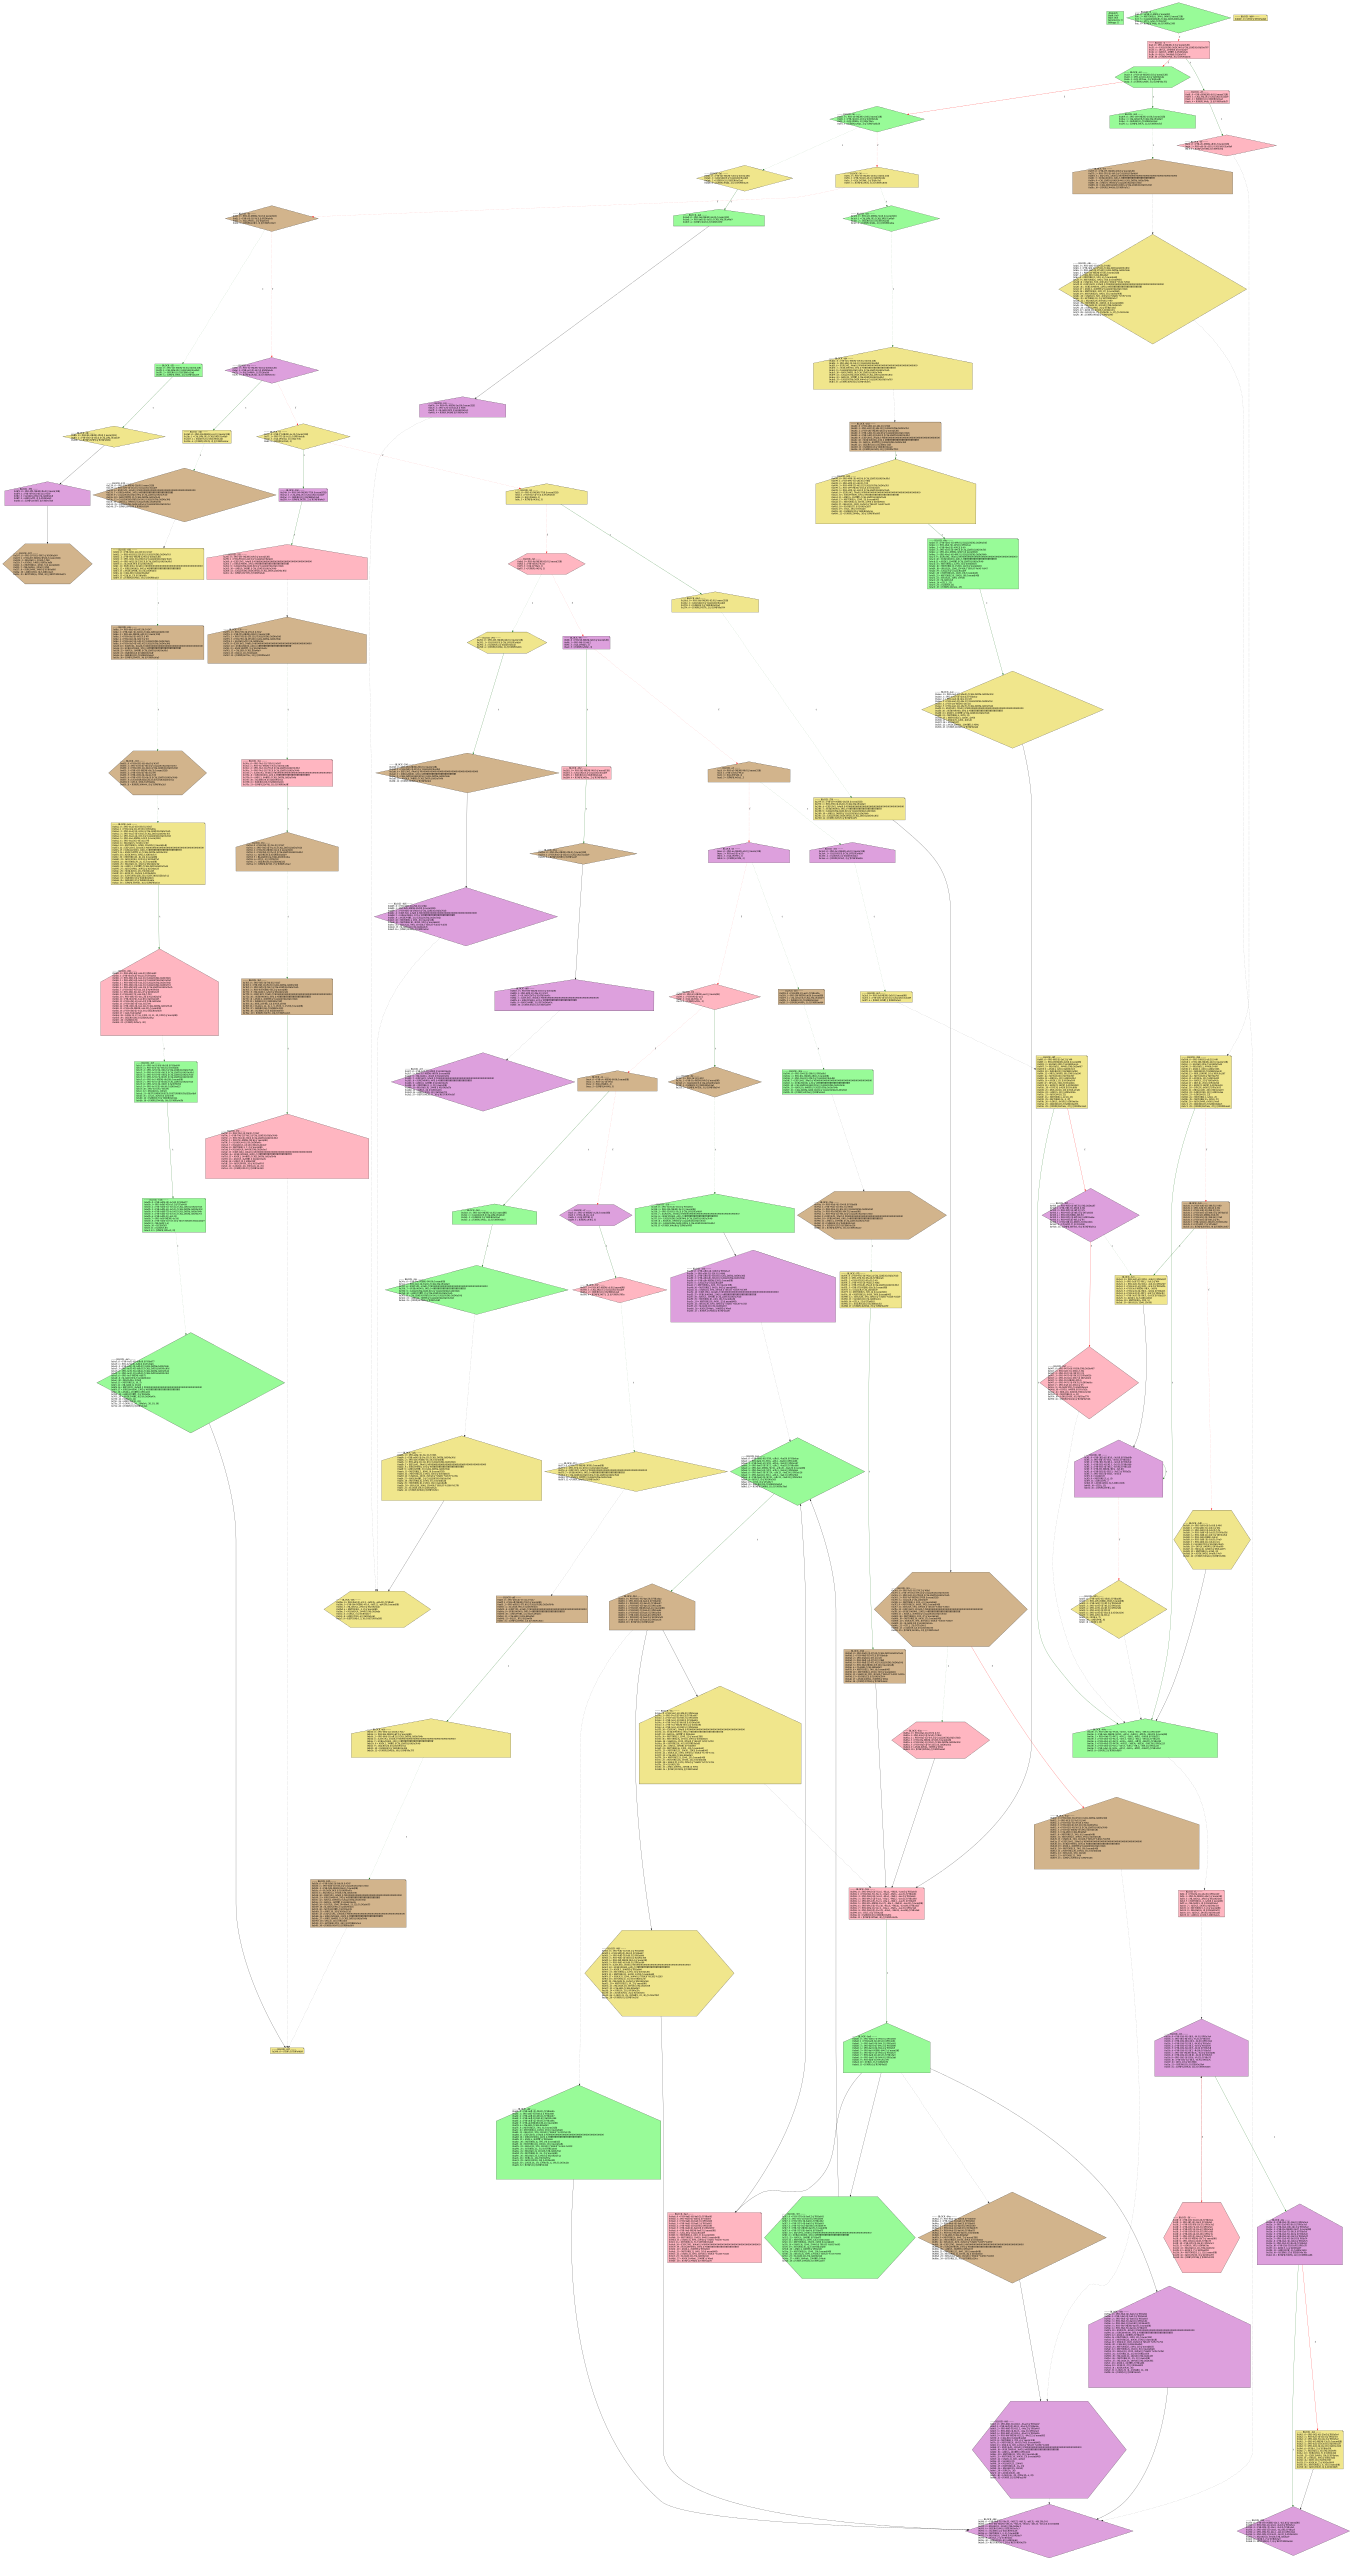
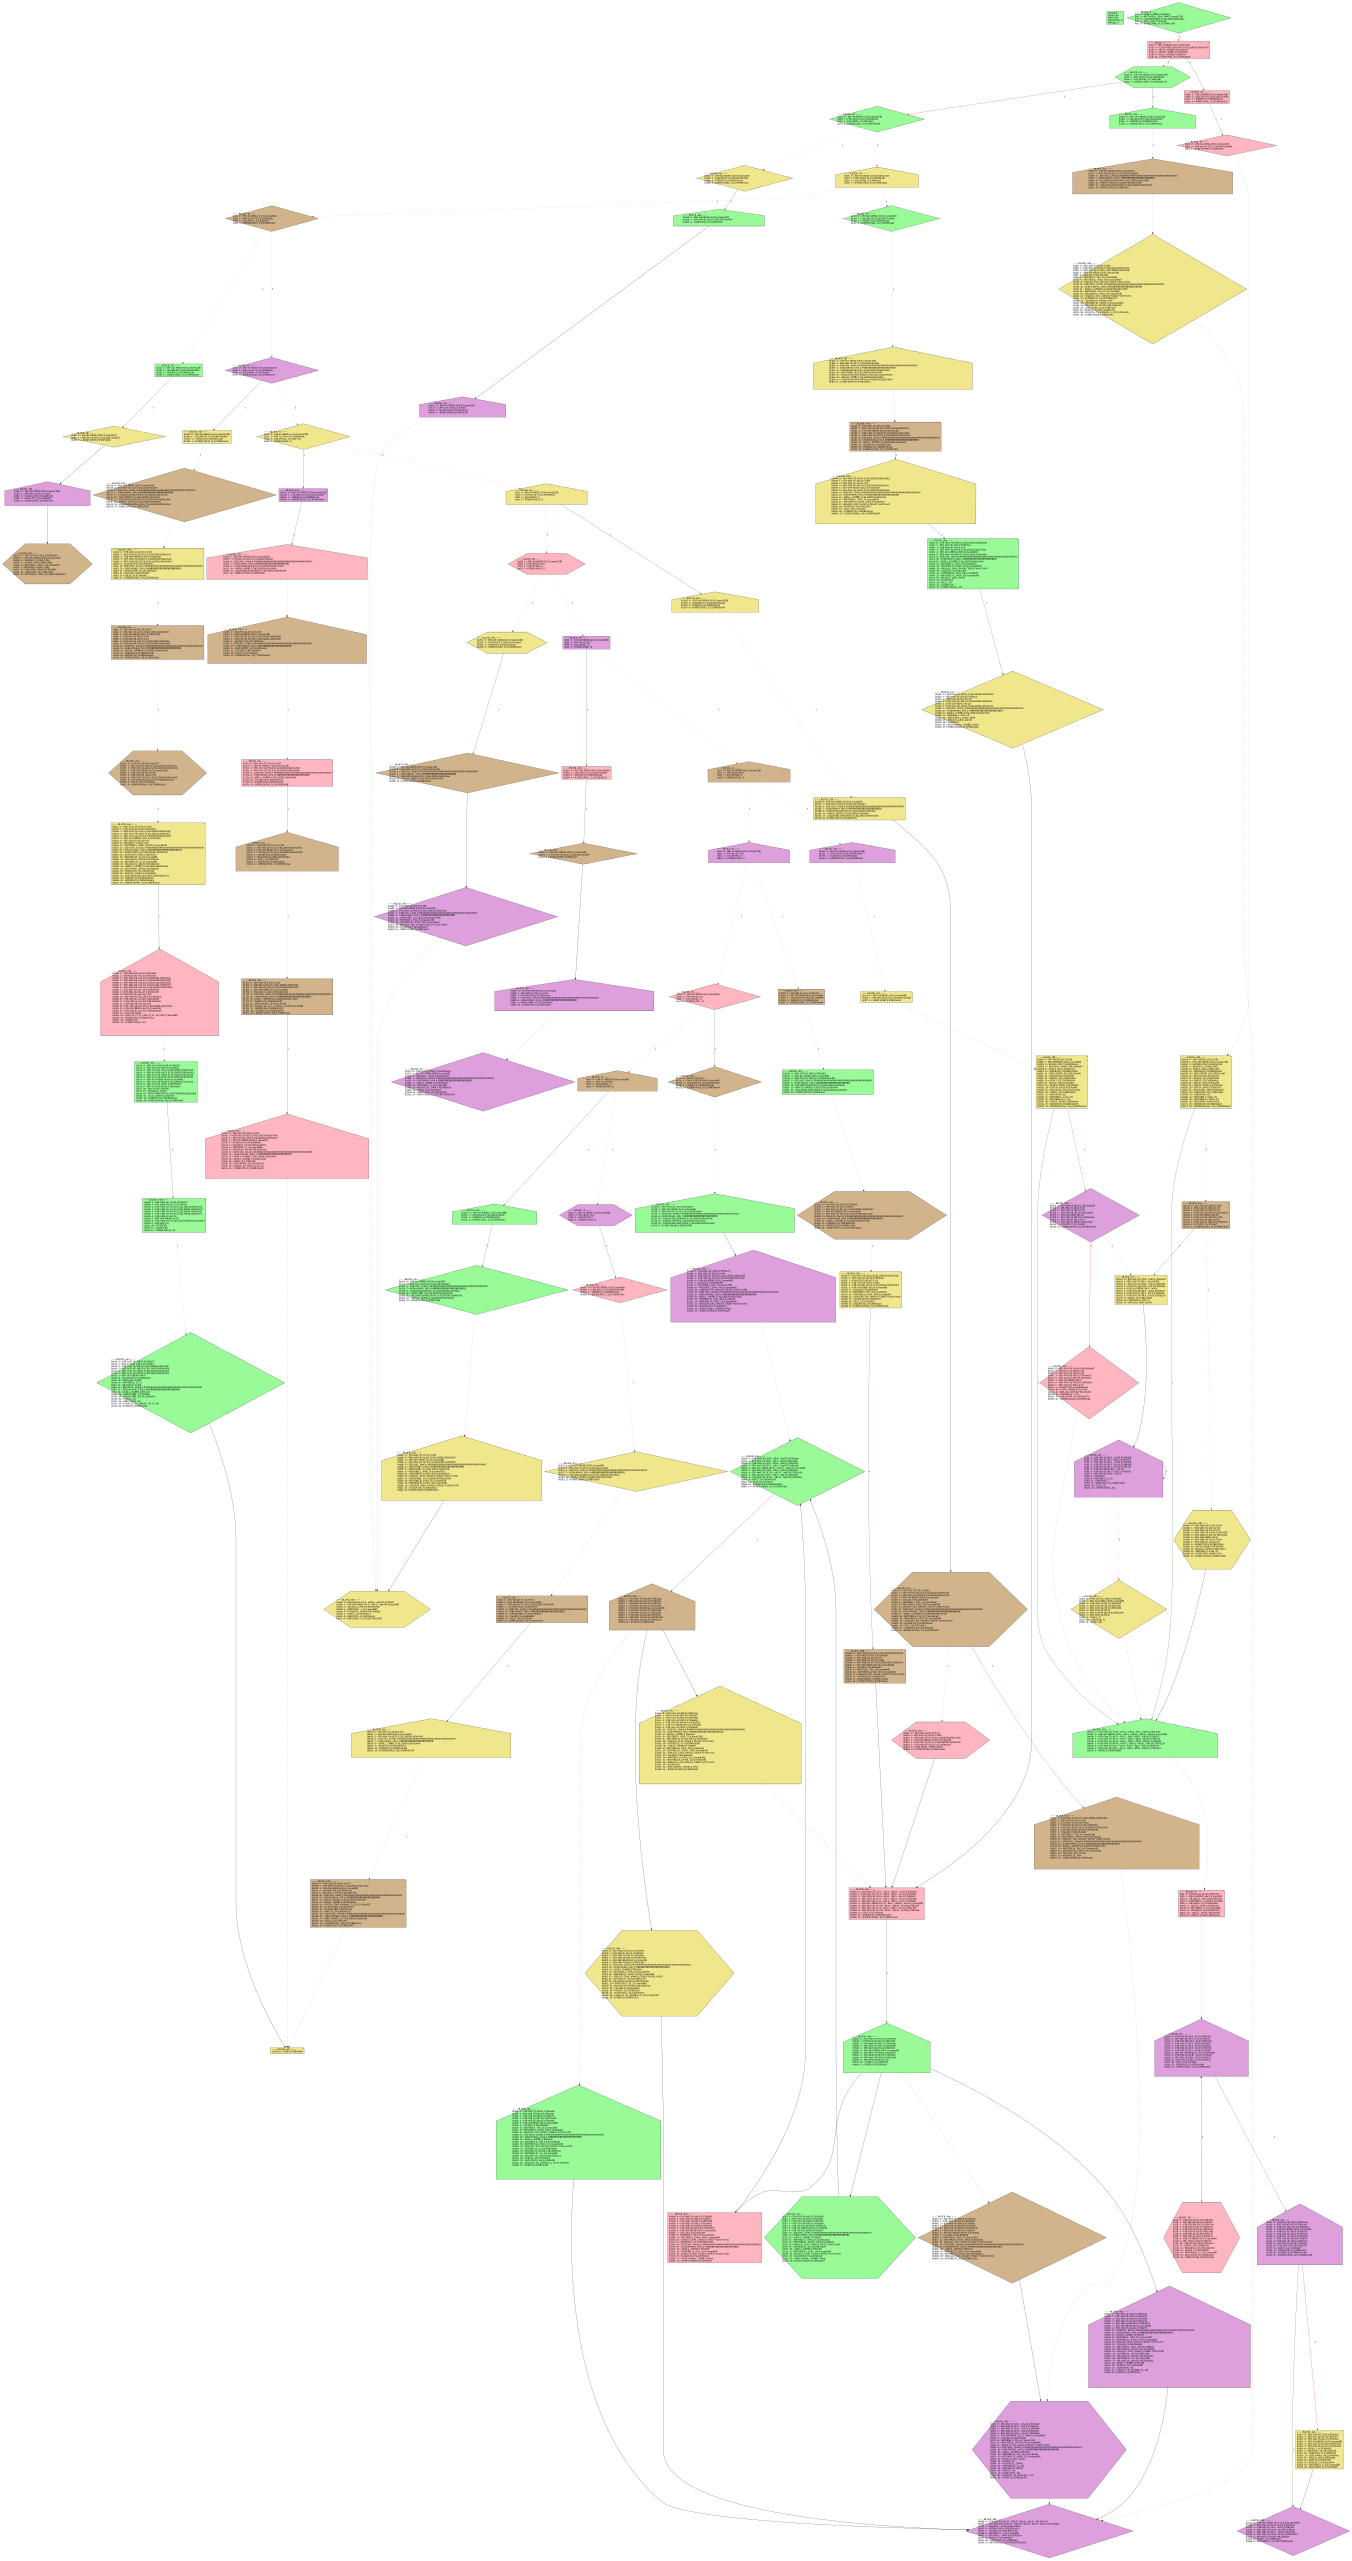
node "----- BLOCK ~bb9 ----- 0xbb9: .0 = STOP // STOPx4fa9": removed
